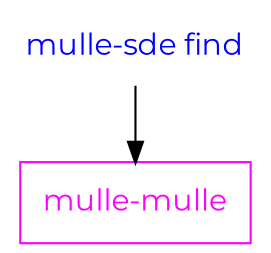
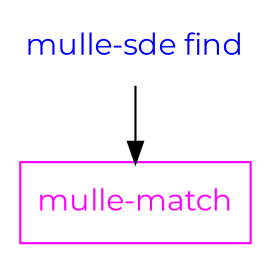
node "mulle-mulle": label "mulle-mulle" -> "mulle-match"
